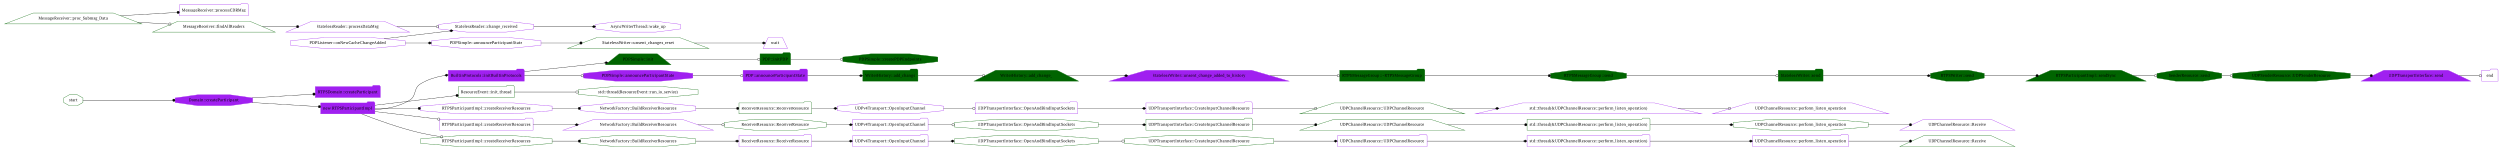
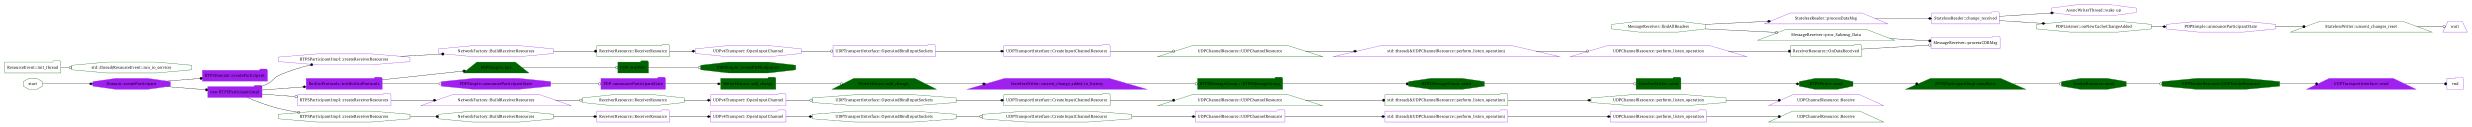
edge "MessageReceiver::proc_Submsg_Data" -> "MessageReceiver::findAllReaders": reversed
node "MessageReceiver::findAllReaders": shape trapezium -> octagon
edge "MessageReceiver::findAllReaders" -> "StatelessReader::processDataMsg": arrowhead dot -> diamond
edge "StatelessReader::processDataMsg" -> "StatelessReader::change_received": arrowhead odot -> diamond
node "StatelessReader::change_received": shape octagon -> folder
edge "PDPListener::onNewCacheChangeAdded" -> "StatelessReader::change_received": reversed
node "PDPListener::onNewCacheChangeAdded": color purple -> darkgreen
edge "StatelessWriter::unsent_changes_reset" -> "wait": arrowhead diamond -> odot
node "ReceiverResource::OnDataReceived": added
edge "UDPTransportInterface::send" -> "end": arrowhead odot -> dot
edge "start" -> "Domain::createParticipant": arrowhead dot -> diamond
edge "new RTPSParticipantImpl" -> "ResourceEvent::init_thread": removed
